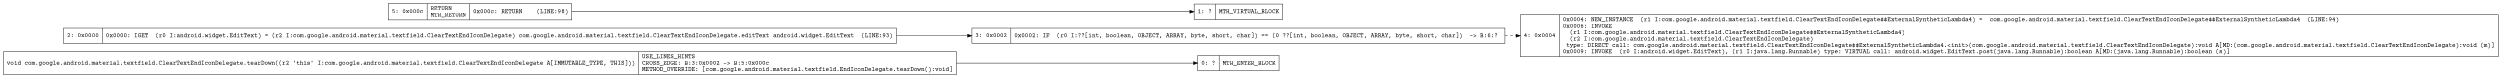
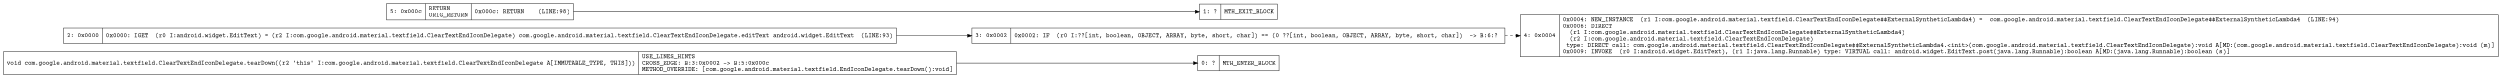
node "1: ?": text "MTH_VIRTUAL_BLOCK" -> "MTH_EXIT_BLOCK"
node "5: 0x000c": text "MTH_RETURN" -> "ORIG_RETURN"
node "4: 0x0004": text "0x0006: INVOKE" -> "0x0006: DIRECT"
